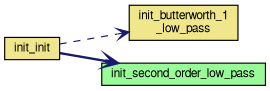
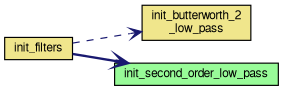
node "init_butterworth_1 _low_pass": label "init_butterworth_1 _low_pass" -> "init_butterworth_2 _low_pass"
node "init_init": label "init_init" -> "init_filters"
